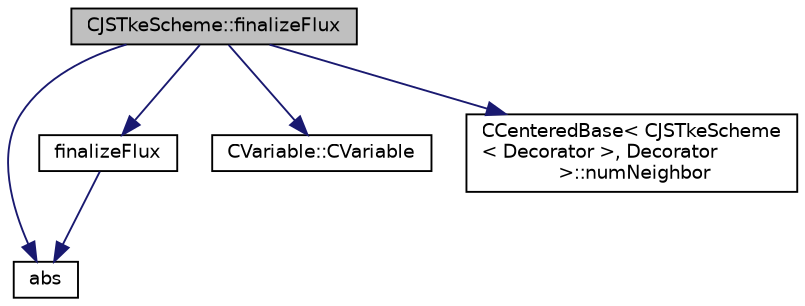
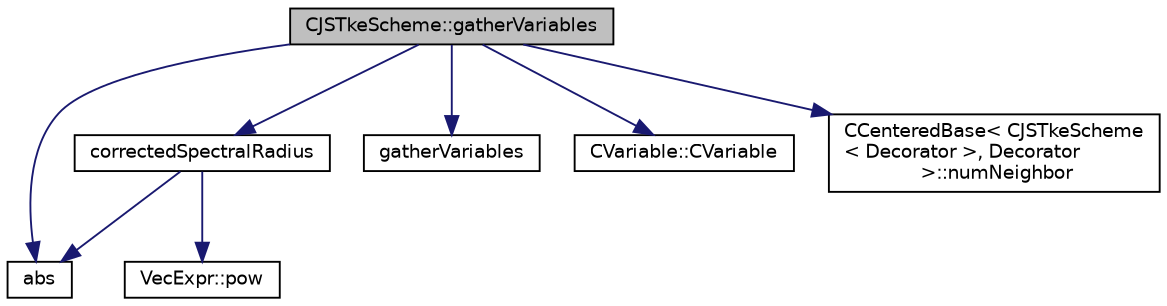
node "CJSTkeScheme::finalizeFlux": label "CJSTkeScheme::finalizeFlux" -> "CJSTkeScheme::gatherVariables"
node "finalizeFlux": label "finalizeFlux" -> "correctedSpectralRadius"
node "gatherVariables": added
node "VecExpr::pow": added
